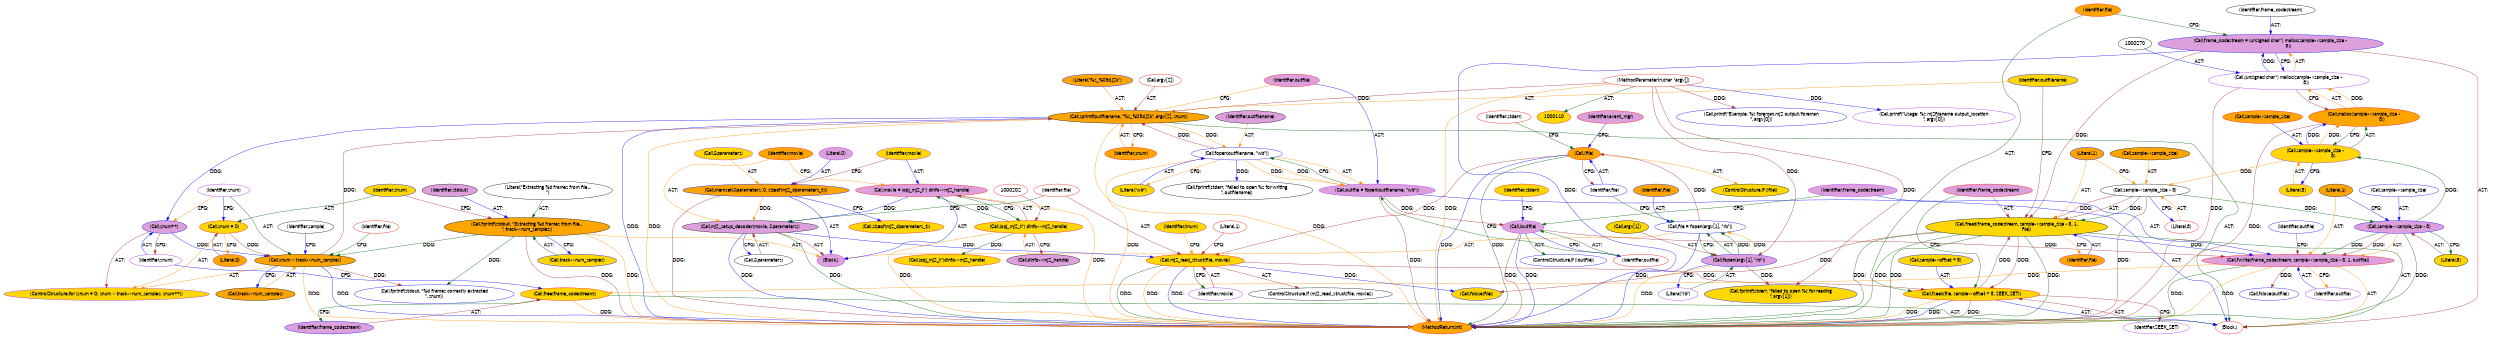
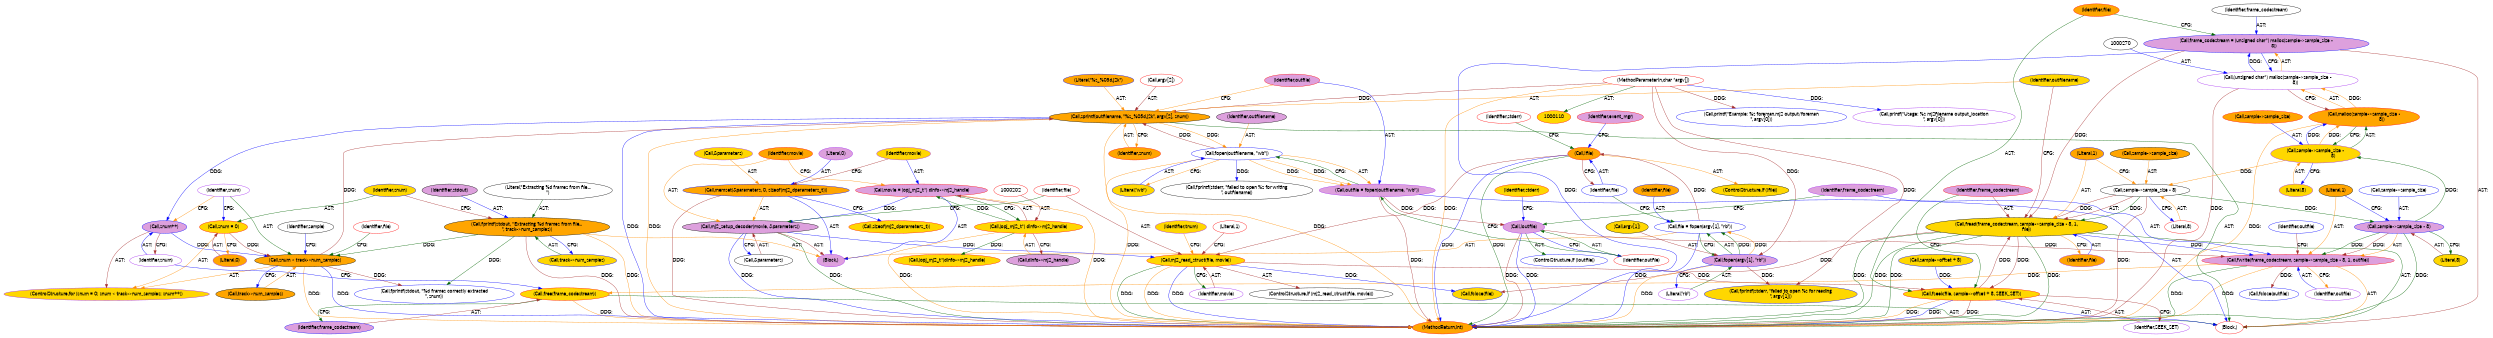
edge "(Call,memset(&parameters, 0, sizeof(mj2_dparameters_t)))" -> "(Call,mj2_setup_decoder(movie, &parameters))": label "DDG: " -> "AST: "
edge "(Call,sample->offset + 8)" -> "(Call,fseek(file, sample->offset + 8, SEEK_SET))": label "AST: " -> "DDG: "
edge "(Call,malloc(sample->sample_size - 8))" -> "(MethodReturn,int)": color brown -> darkorange
